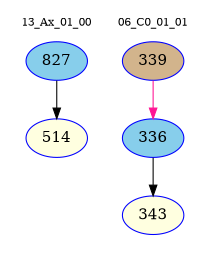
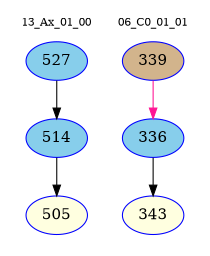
node "827": label "827" -> "527"
node "514": fillcolor lightyellow -> skyblue
node "505": added
